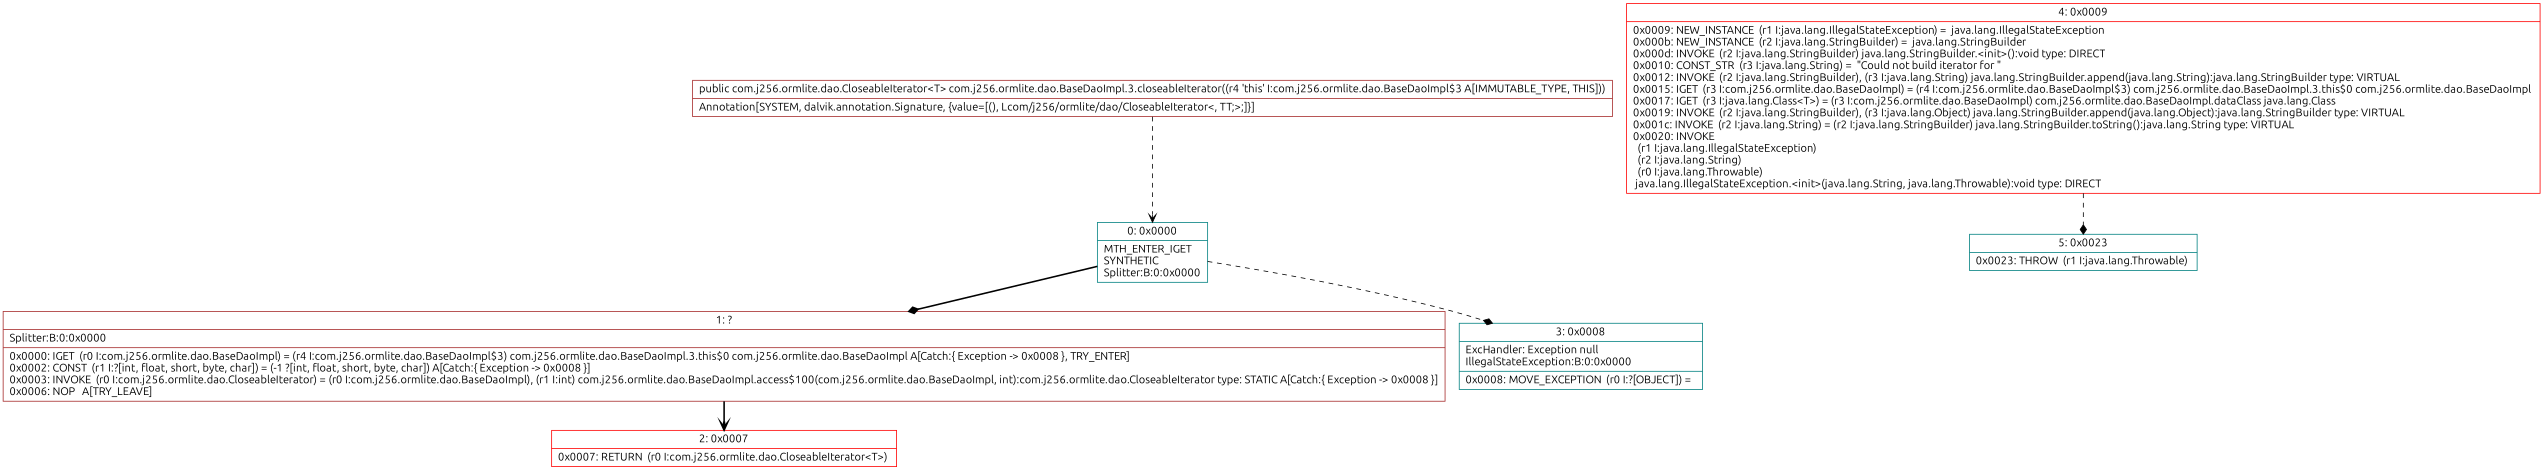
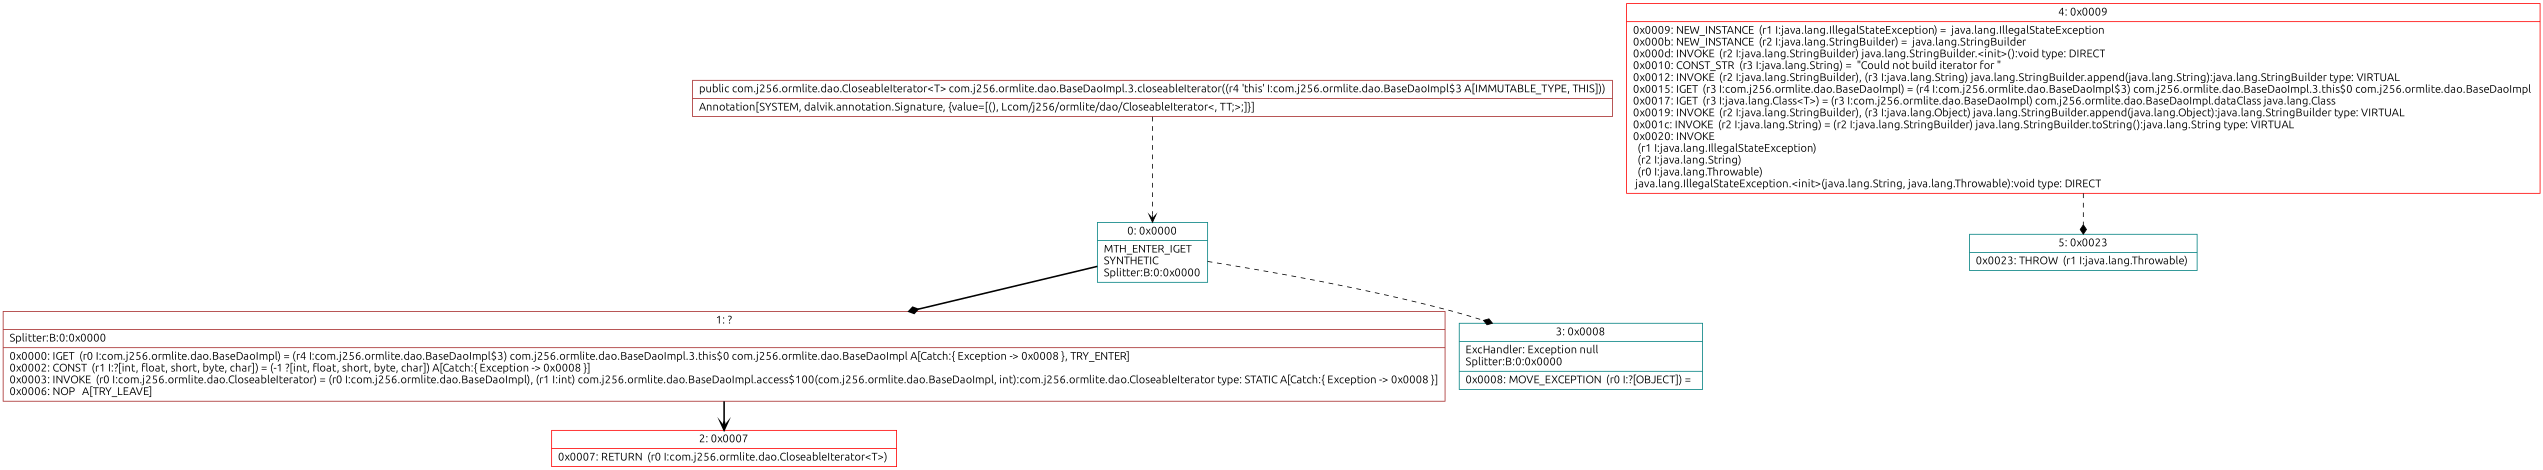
node "3: 0x0008": text "IllegalStateException:B:0:0x0000" -> "Splitter:B:0:0x0000"
